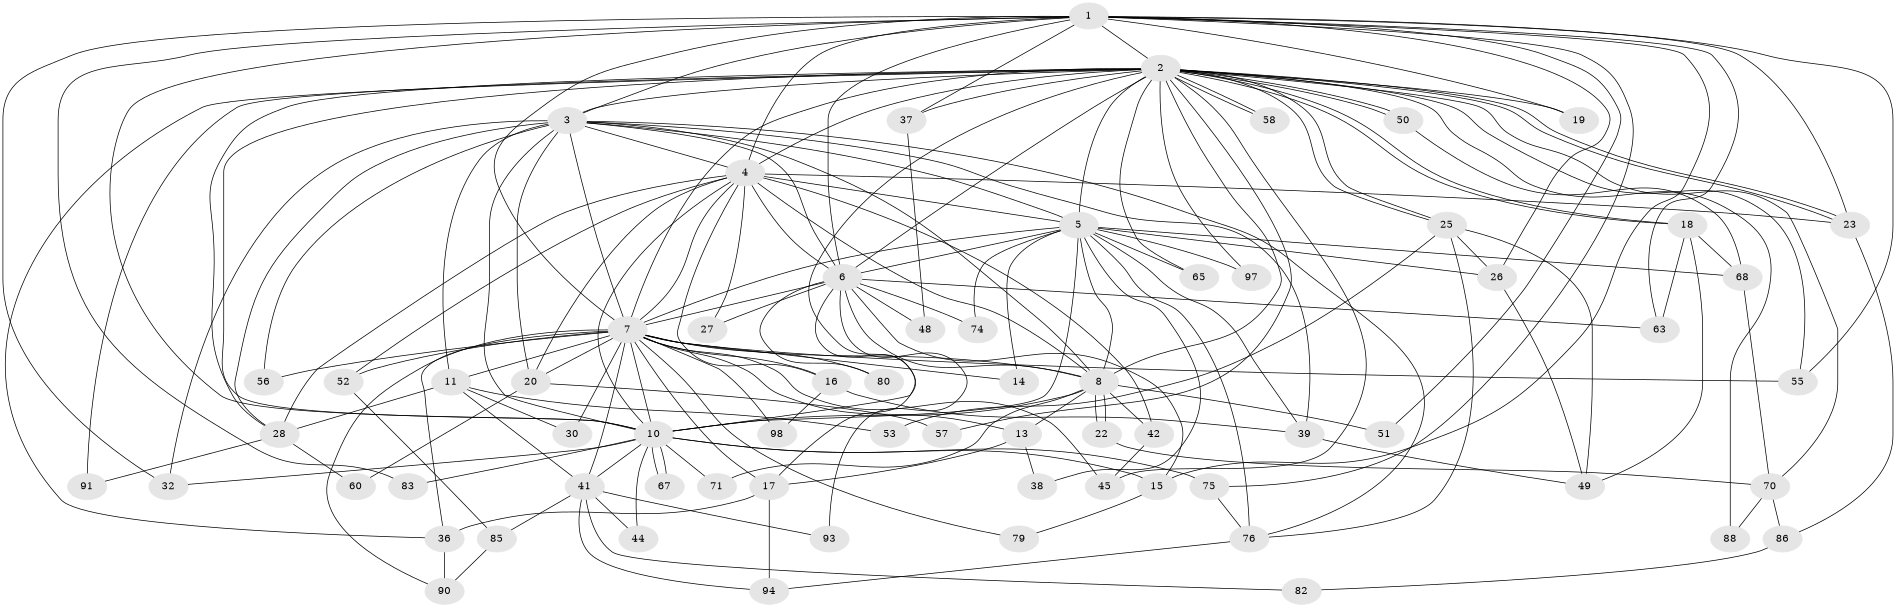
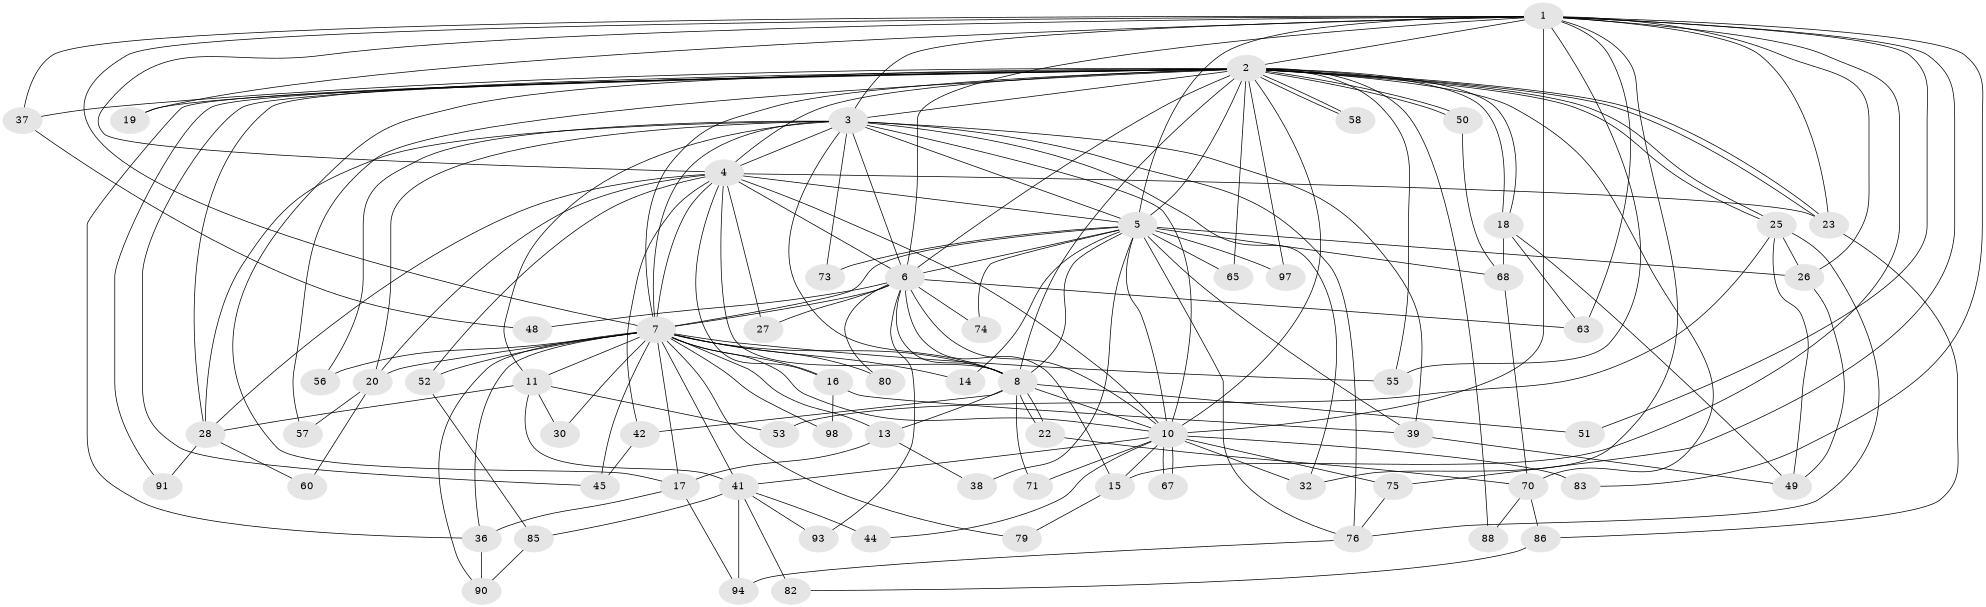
edge "1" -- "5": added
node "73": added
